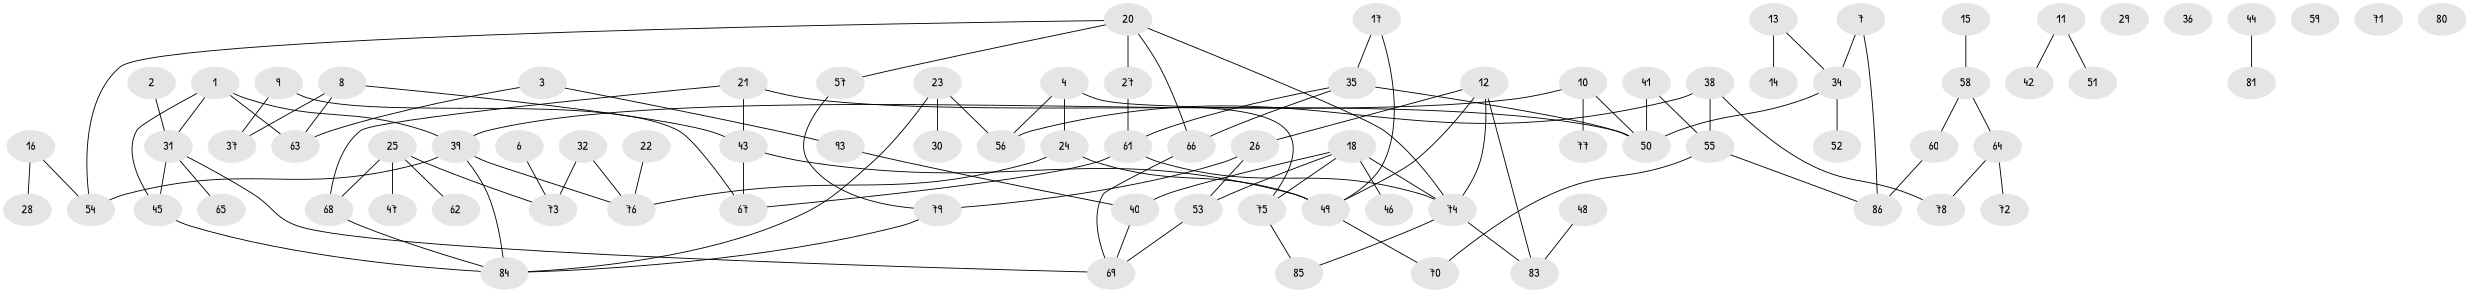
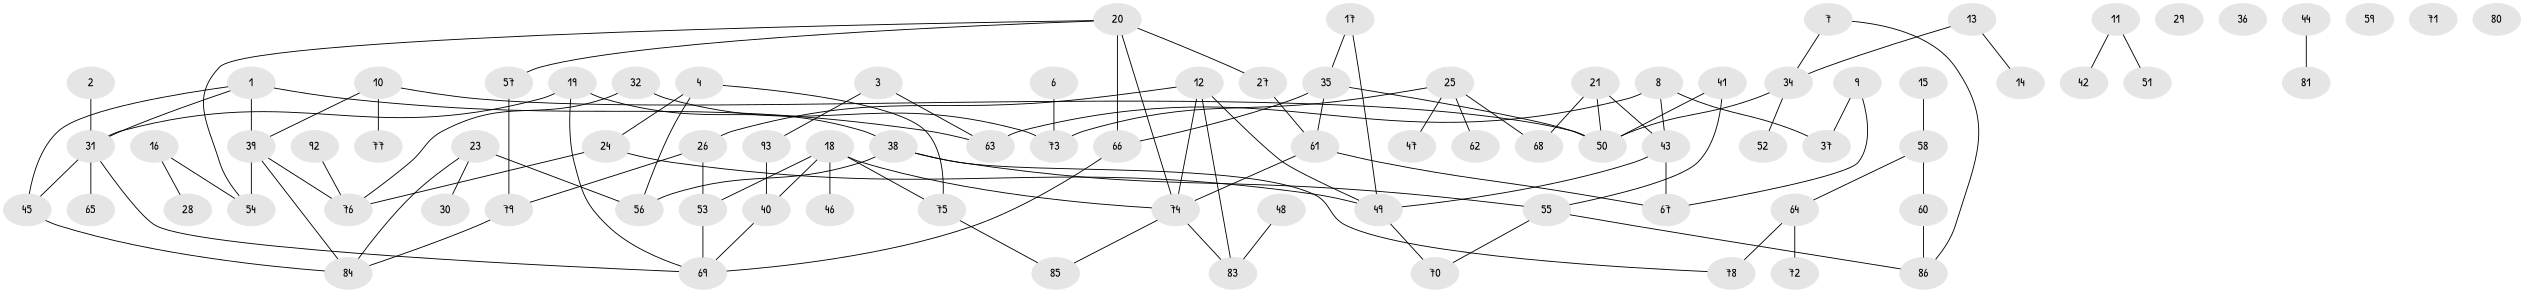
node "19": added
node "22": label "22" -> "92"
edge "68" -- "84": removed
